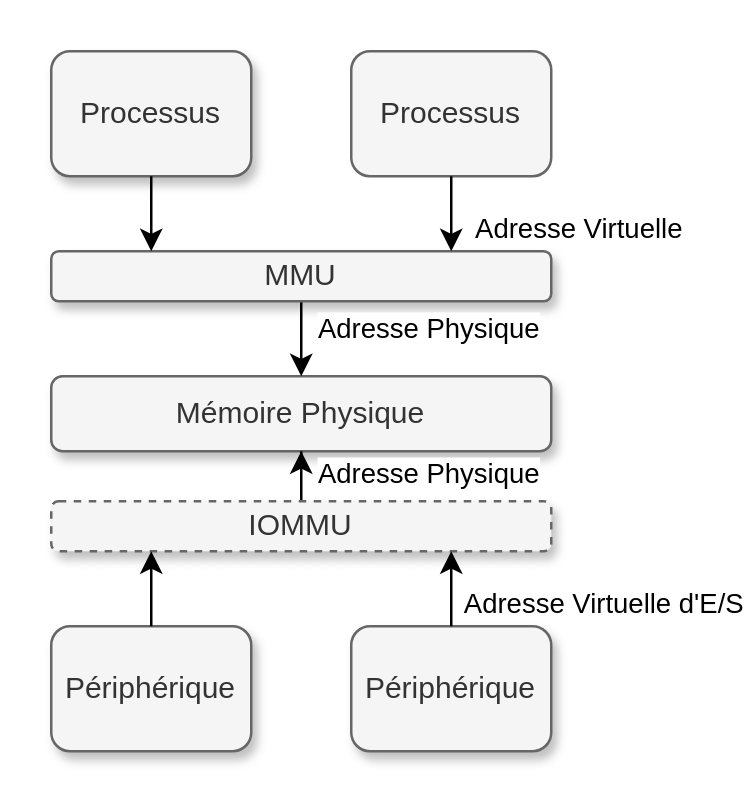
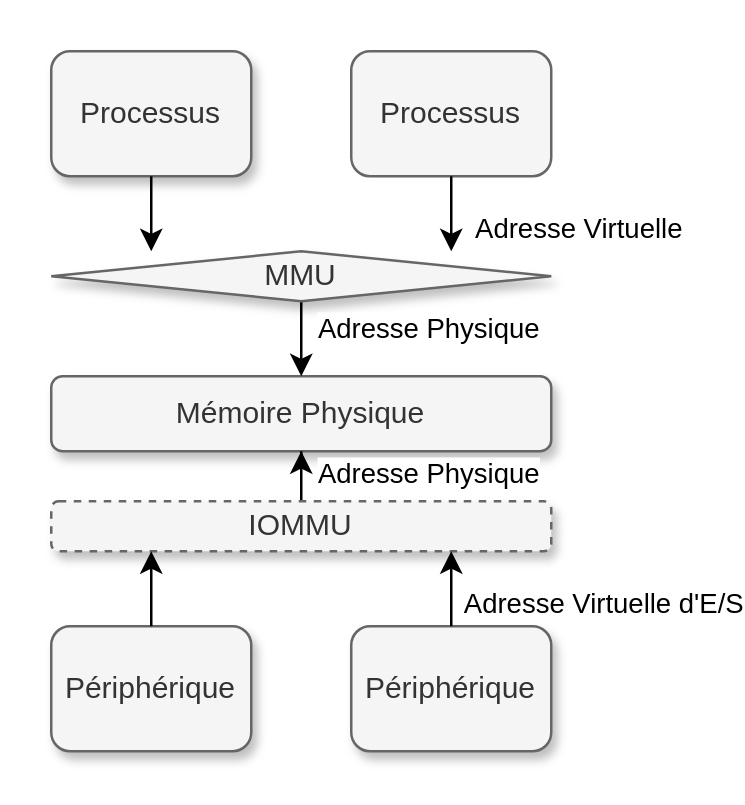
node "MMU": shape rounded rectangle -> diamond
